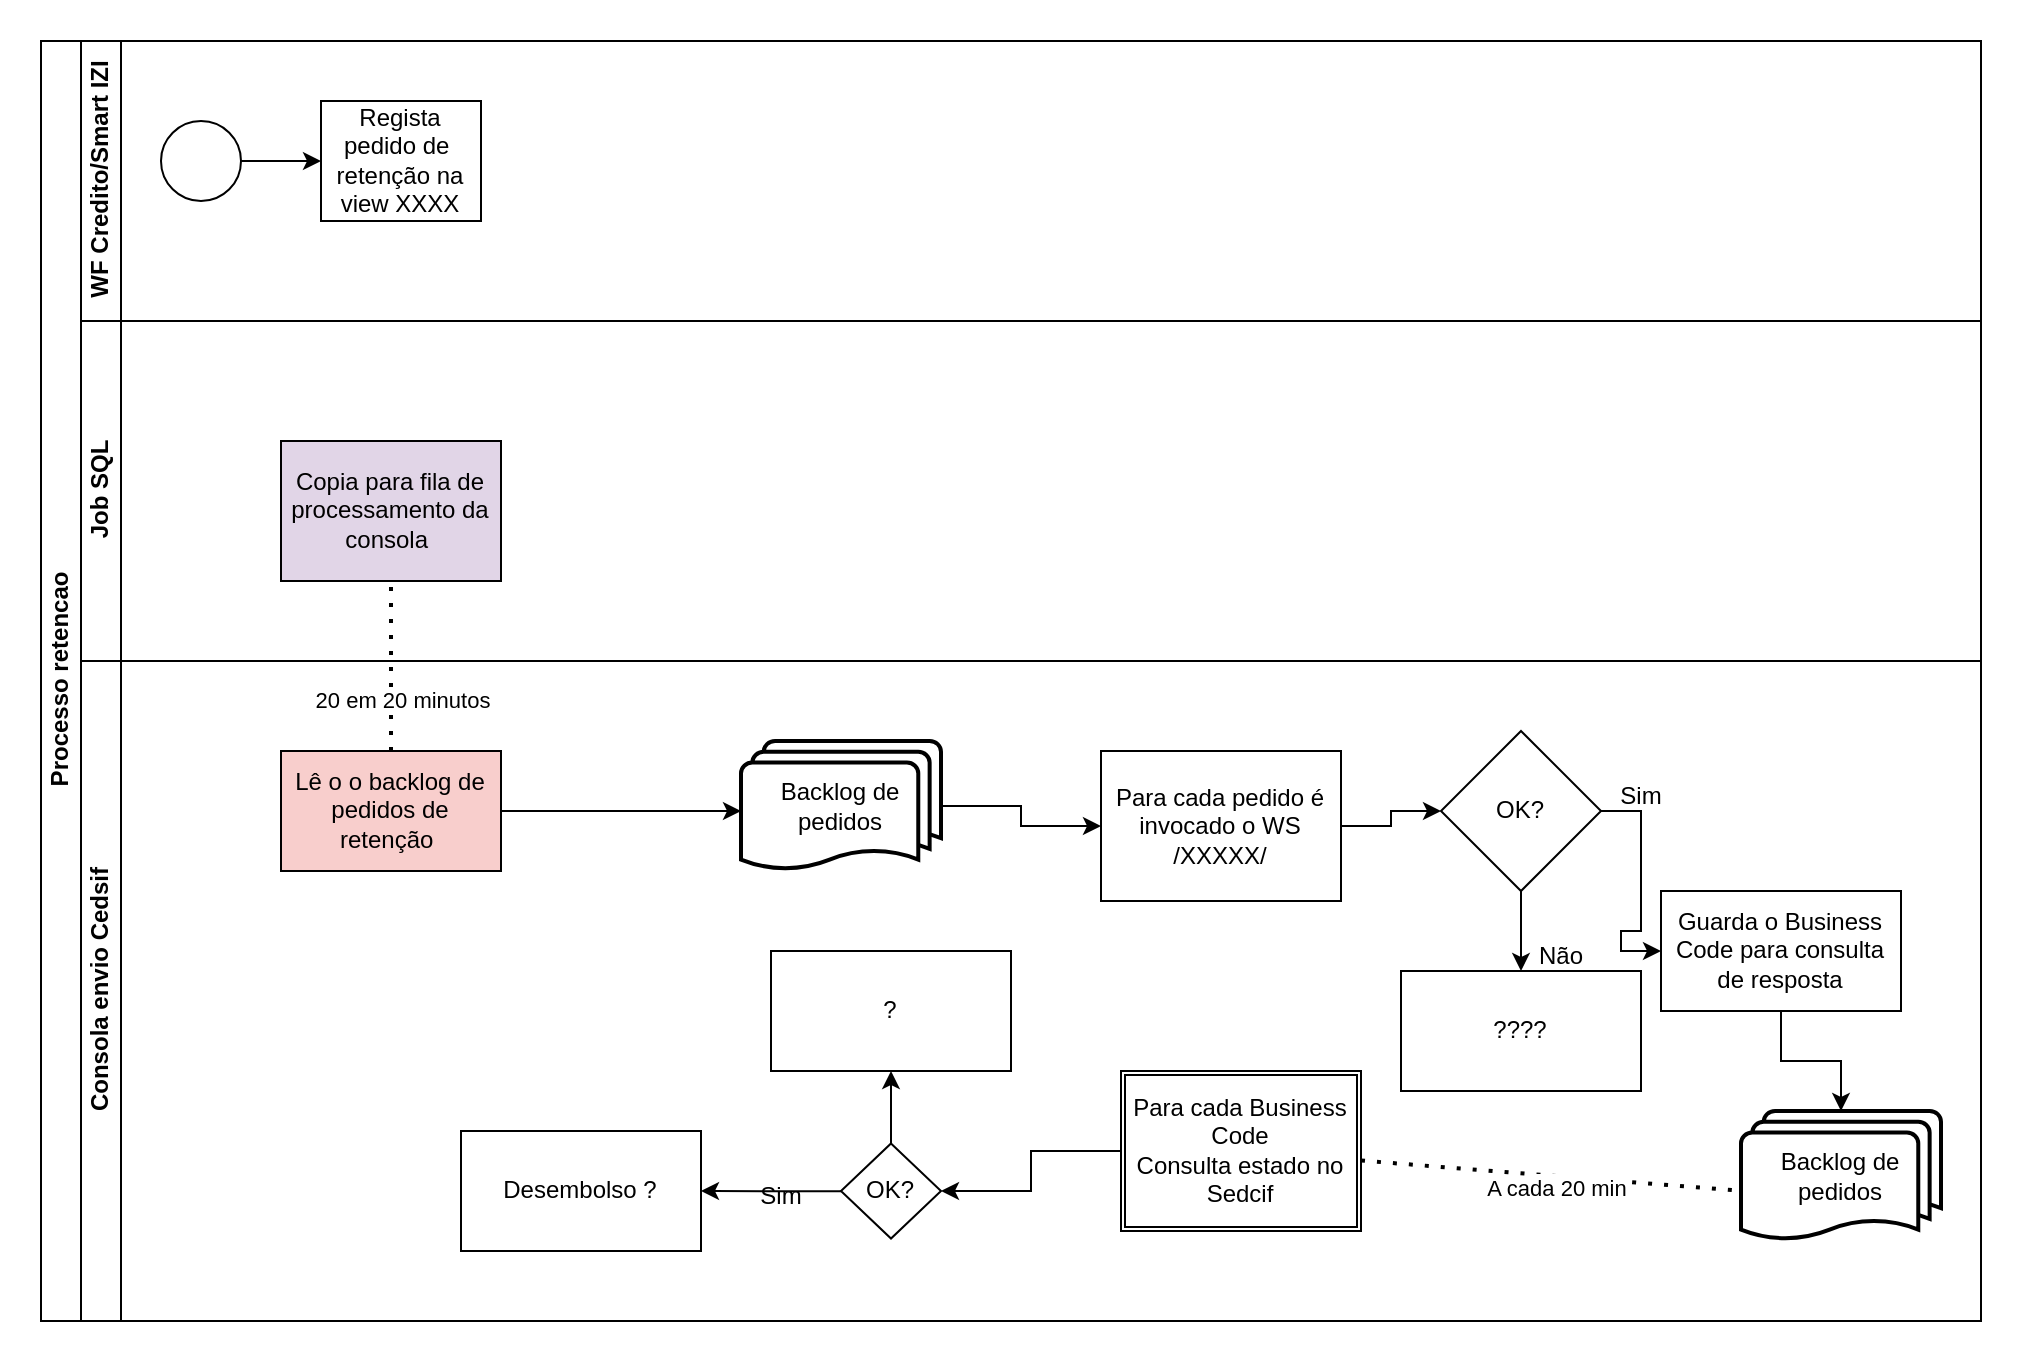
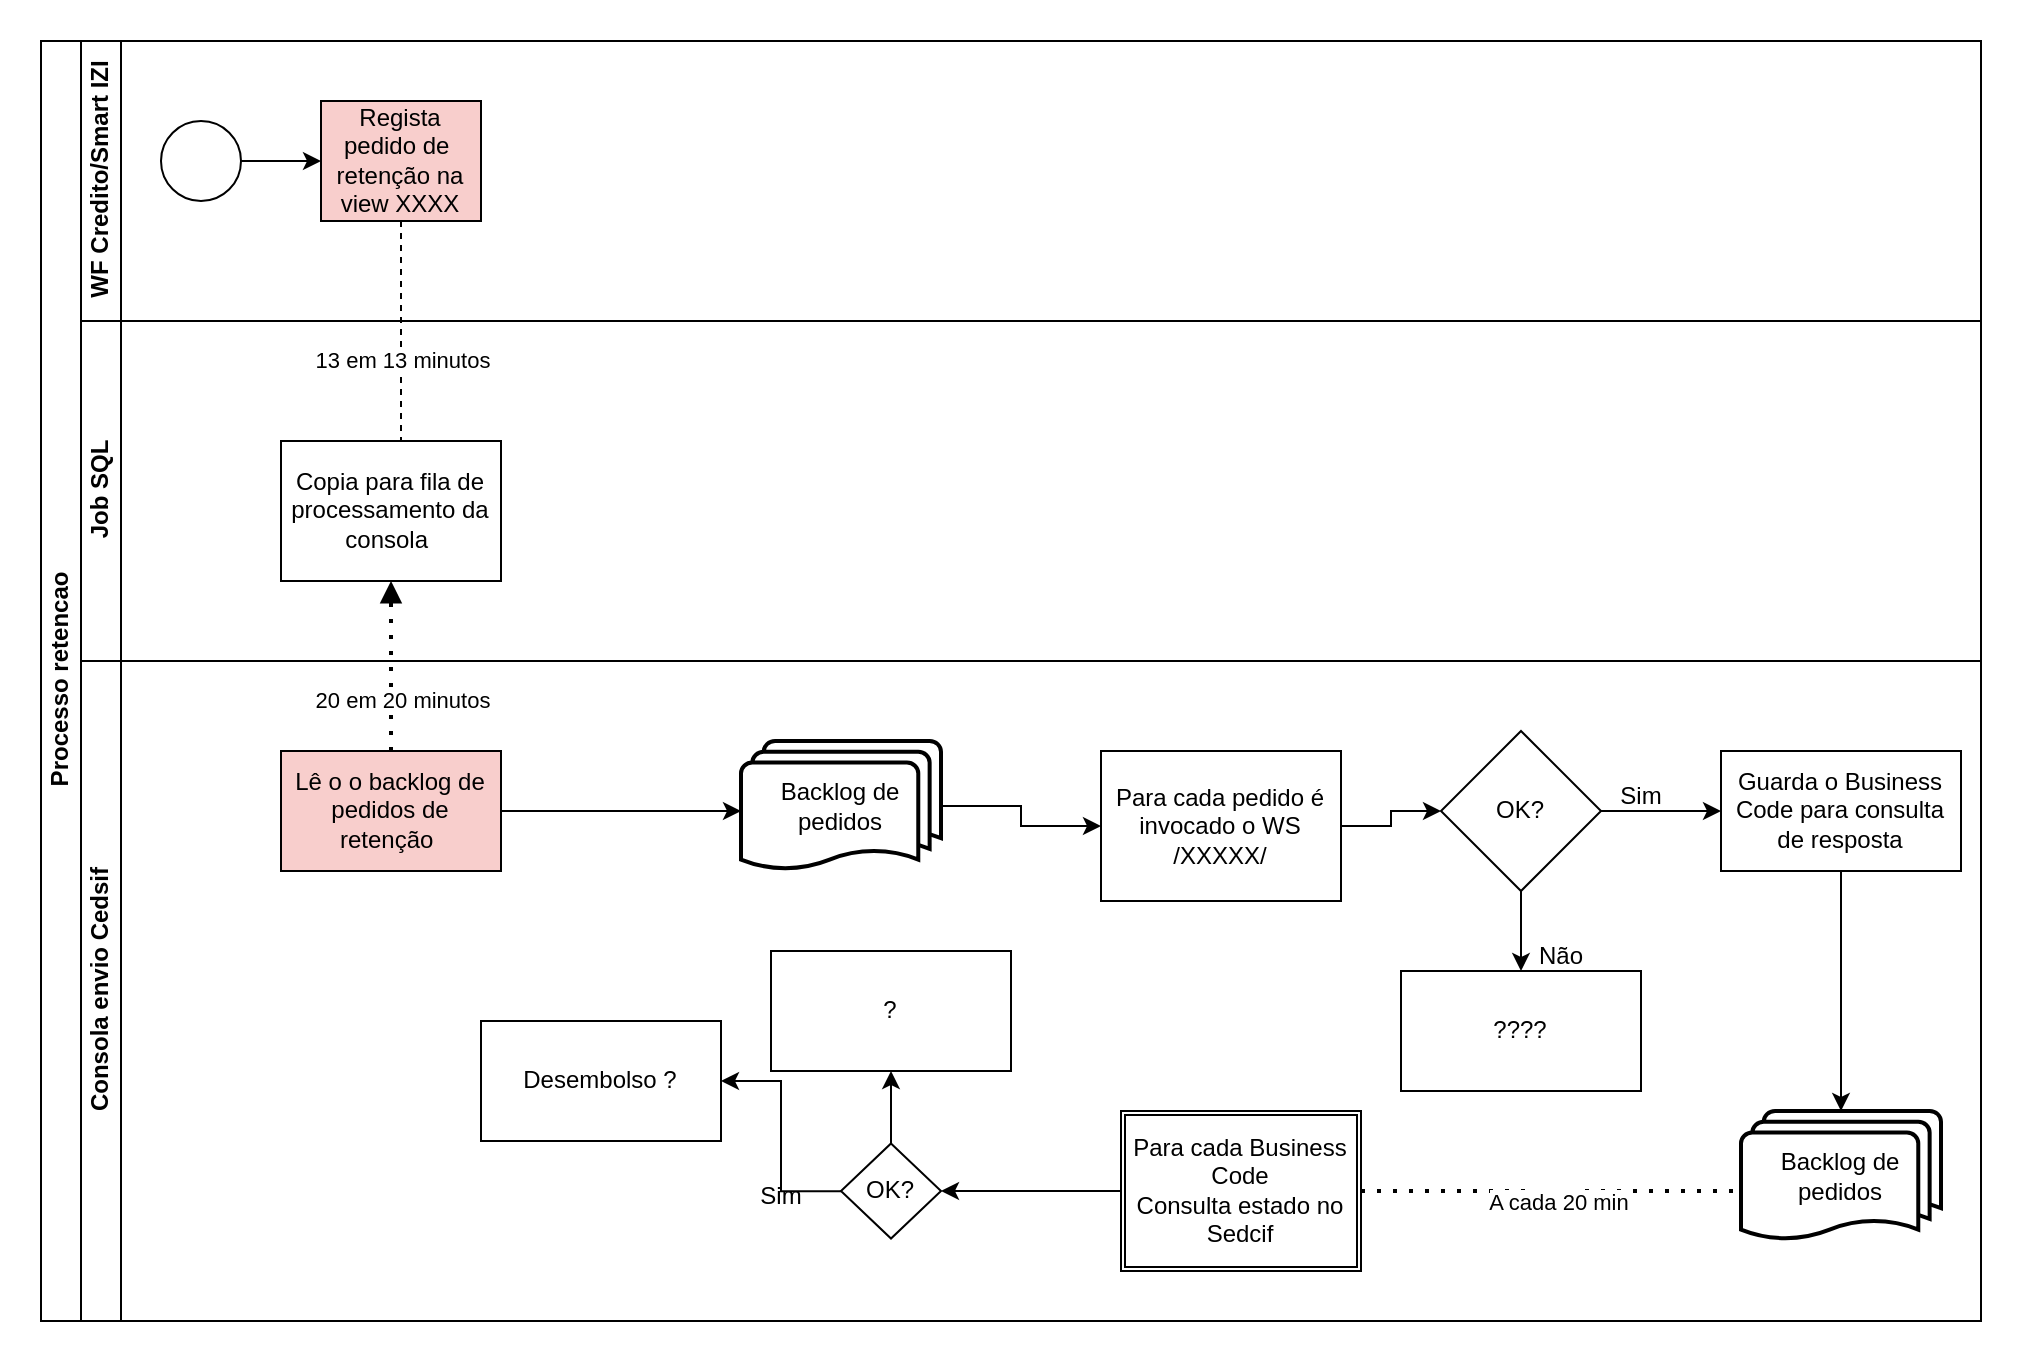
node "Regista pedido de retenção na view XXXX": fillcolor #ffffff -> #f8cecc
edge "Regista pedido de retenção na view XXXX" -- "Copia para fila de processamento da consola": added, label "13 em 13 minutos"
node "Copia para fila de processamento da consola": fillcolor #e1d5e7 -> #ffffff
edge "Copia para fila de processamento da consola" -- "Lê o o backlog de pedidos de retenção": arrowhead none -> block
node "Guarda o Business Code para consulta de resposta": moved (1781, 951) -> (1841, 811)
node "Para cada Business Code Consulta estado no Sedcif": moved (1241, 1151) -> (1241, 1191)
node "Desembolso ?": moved (581, 1191) -> (601, 1081)
